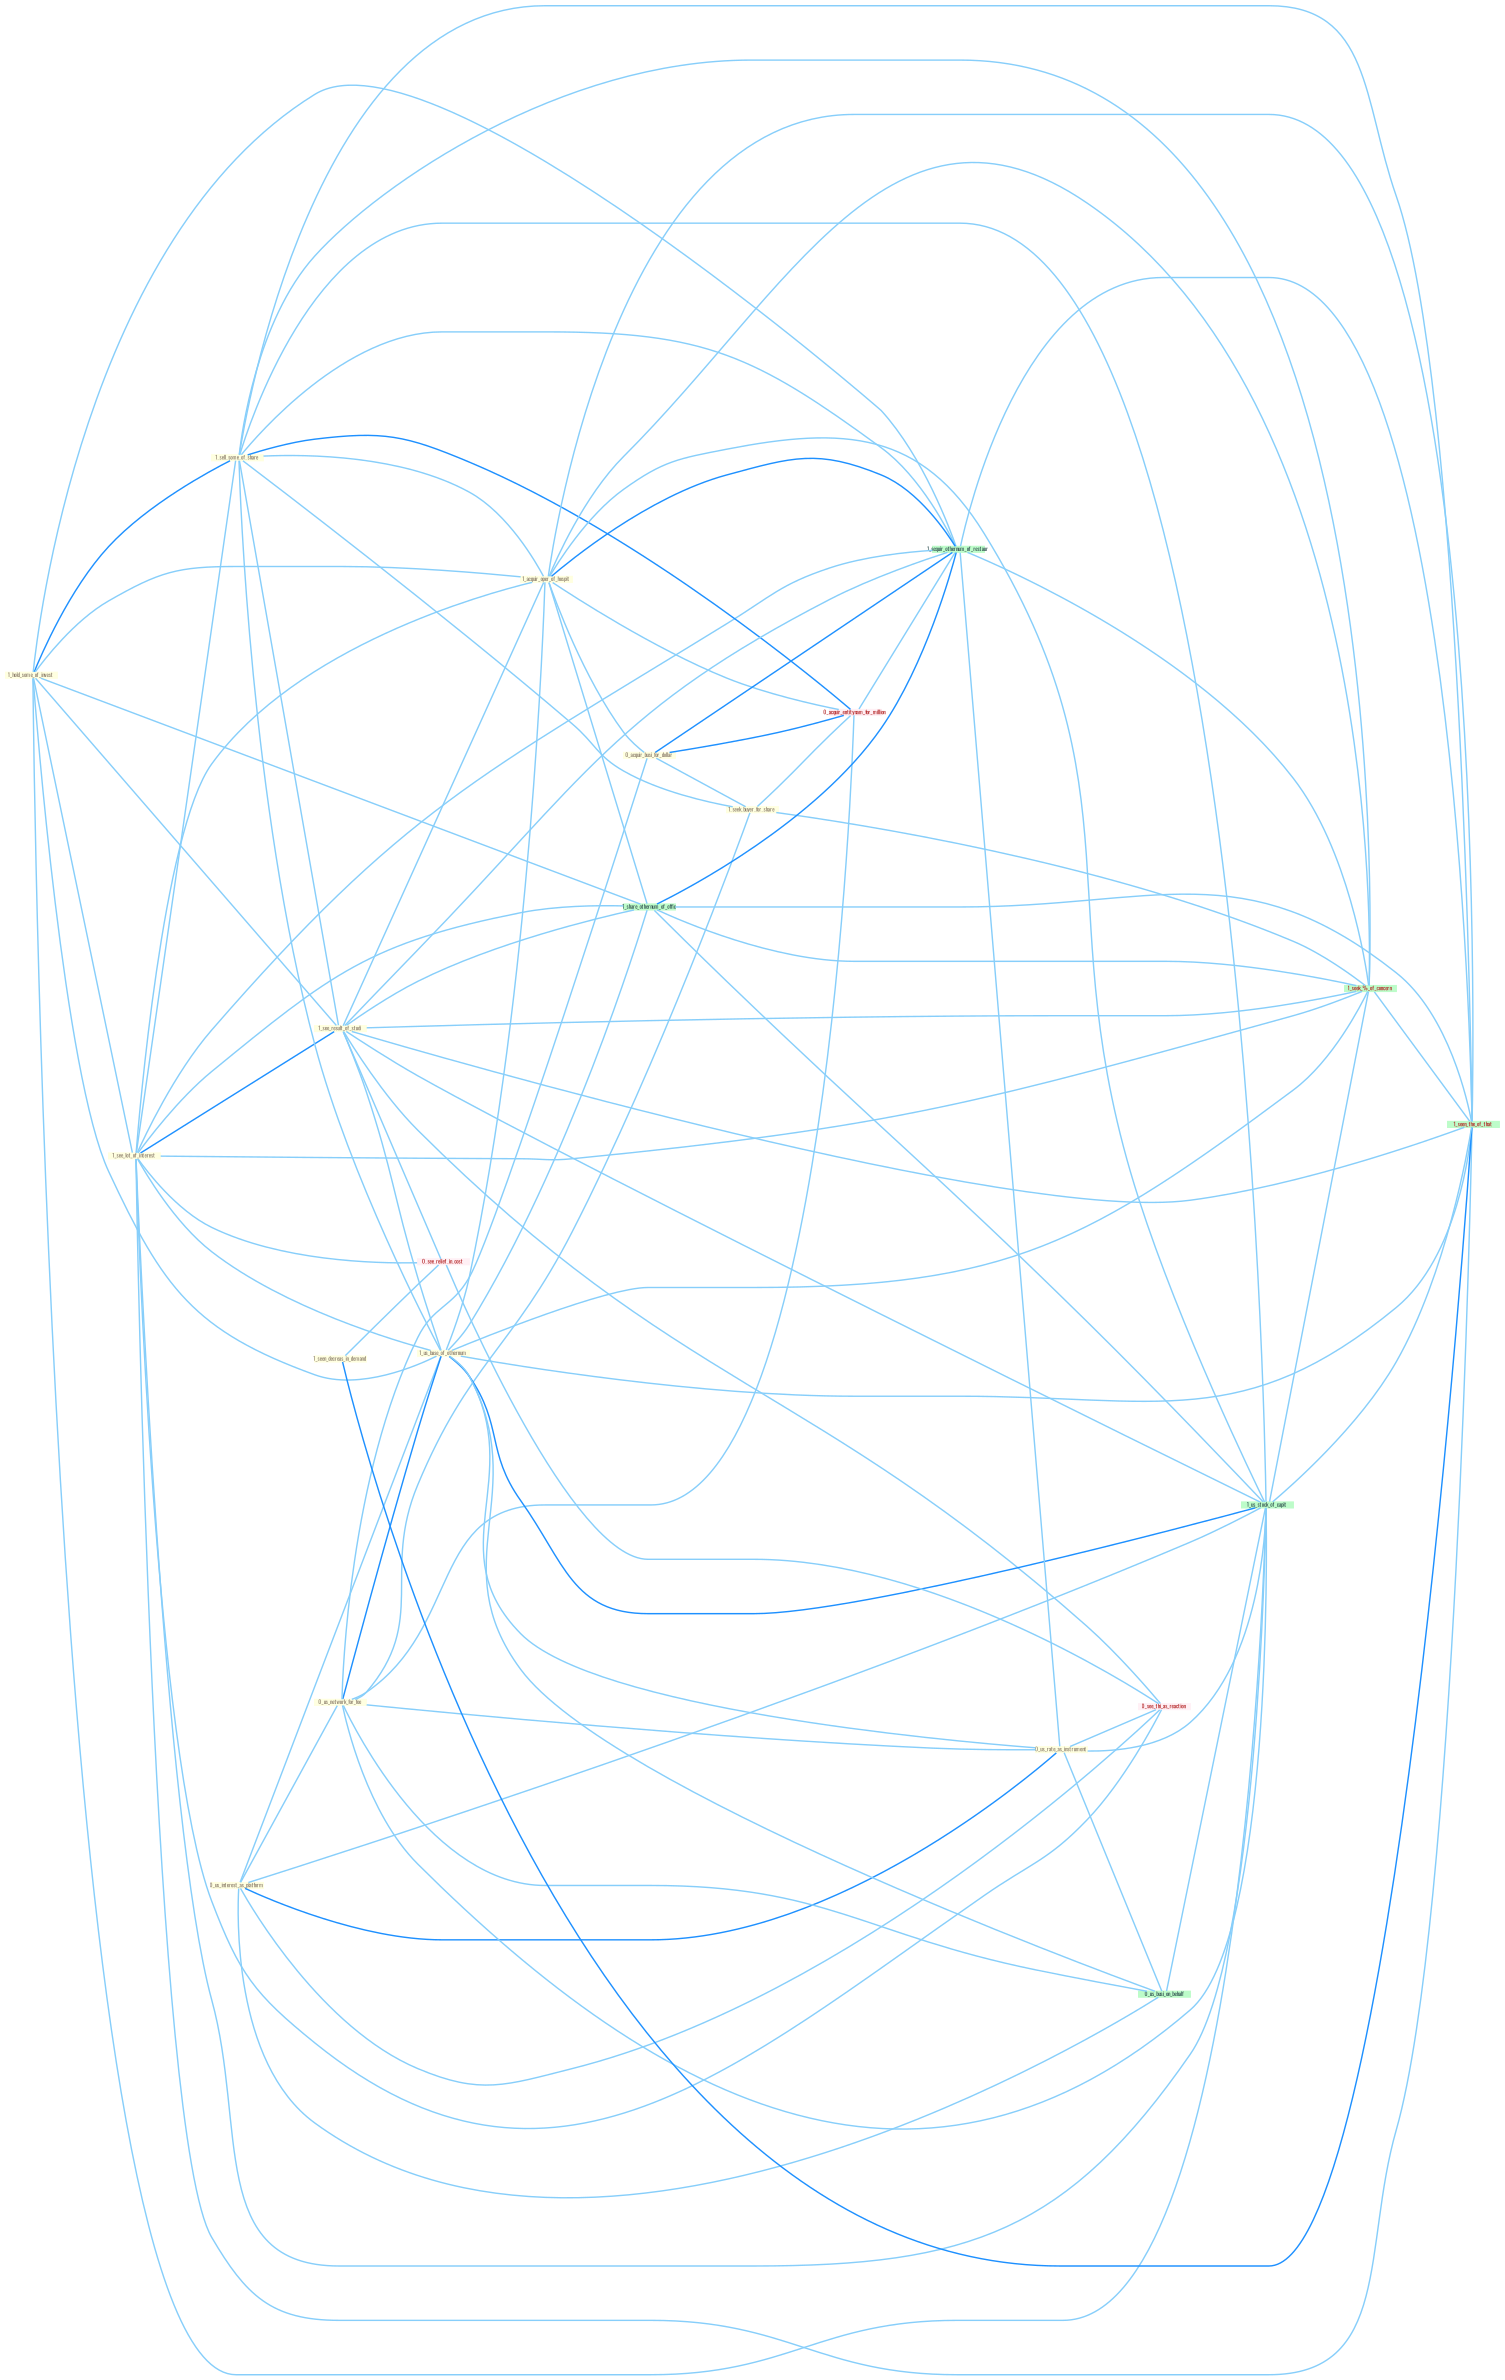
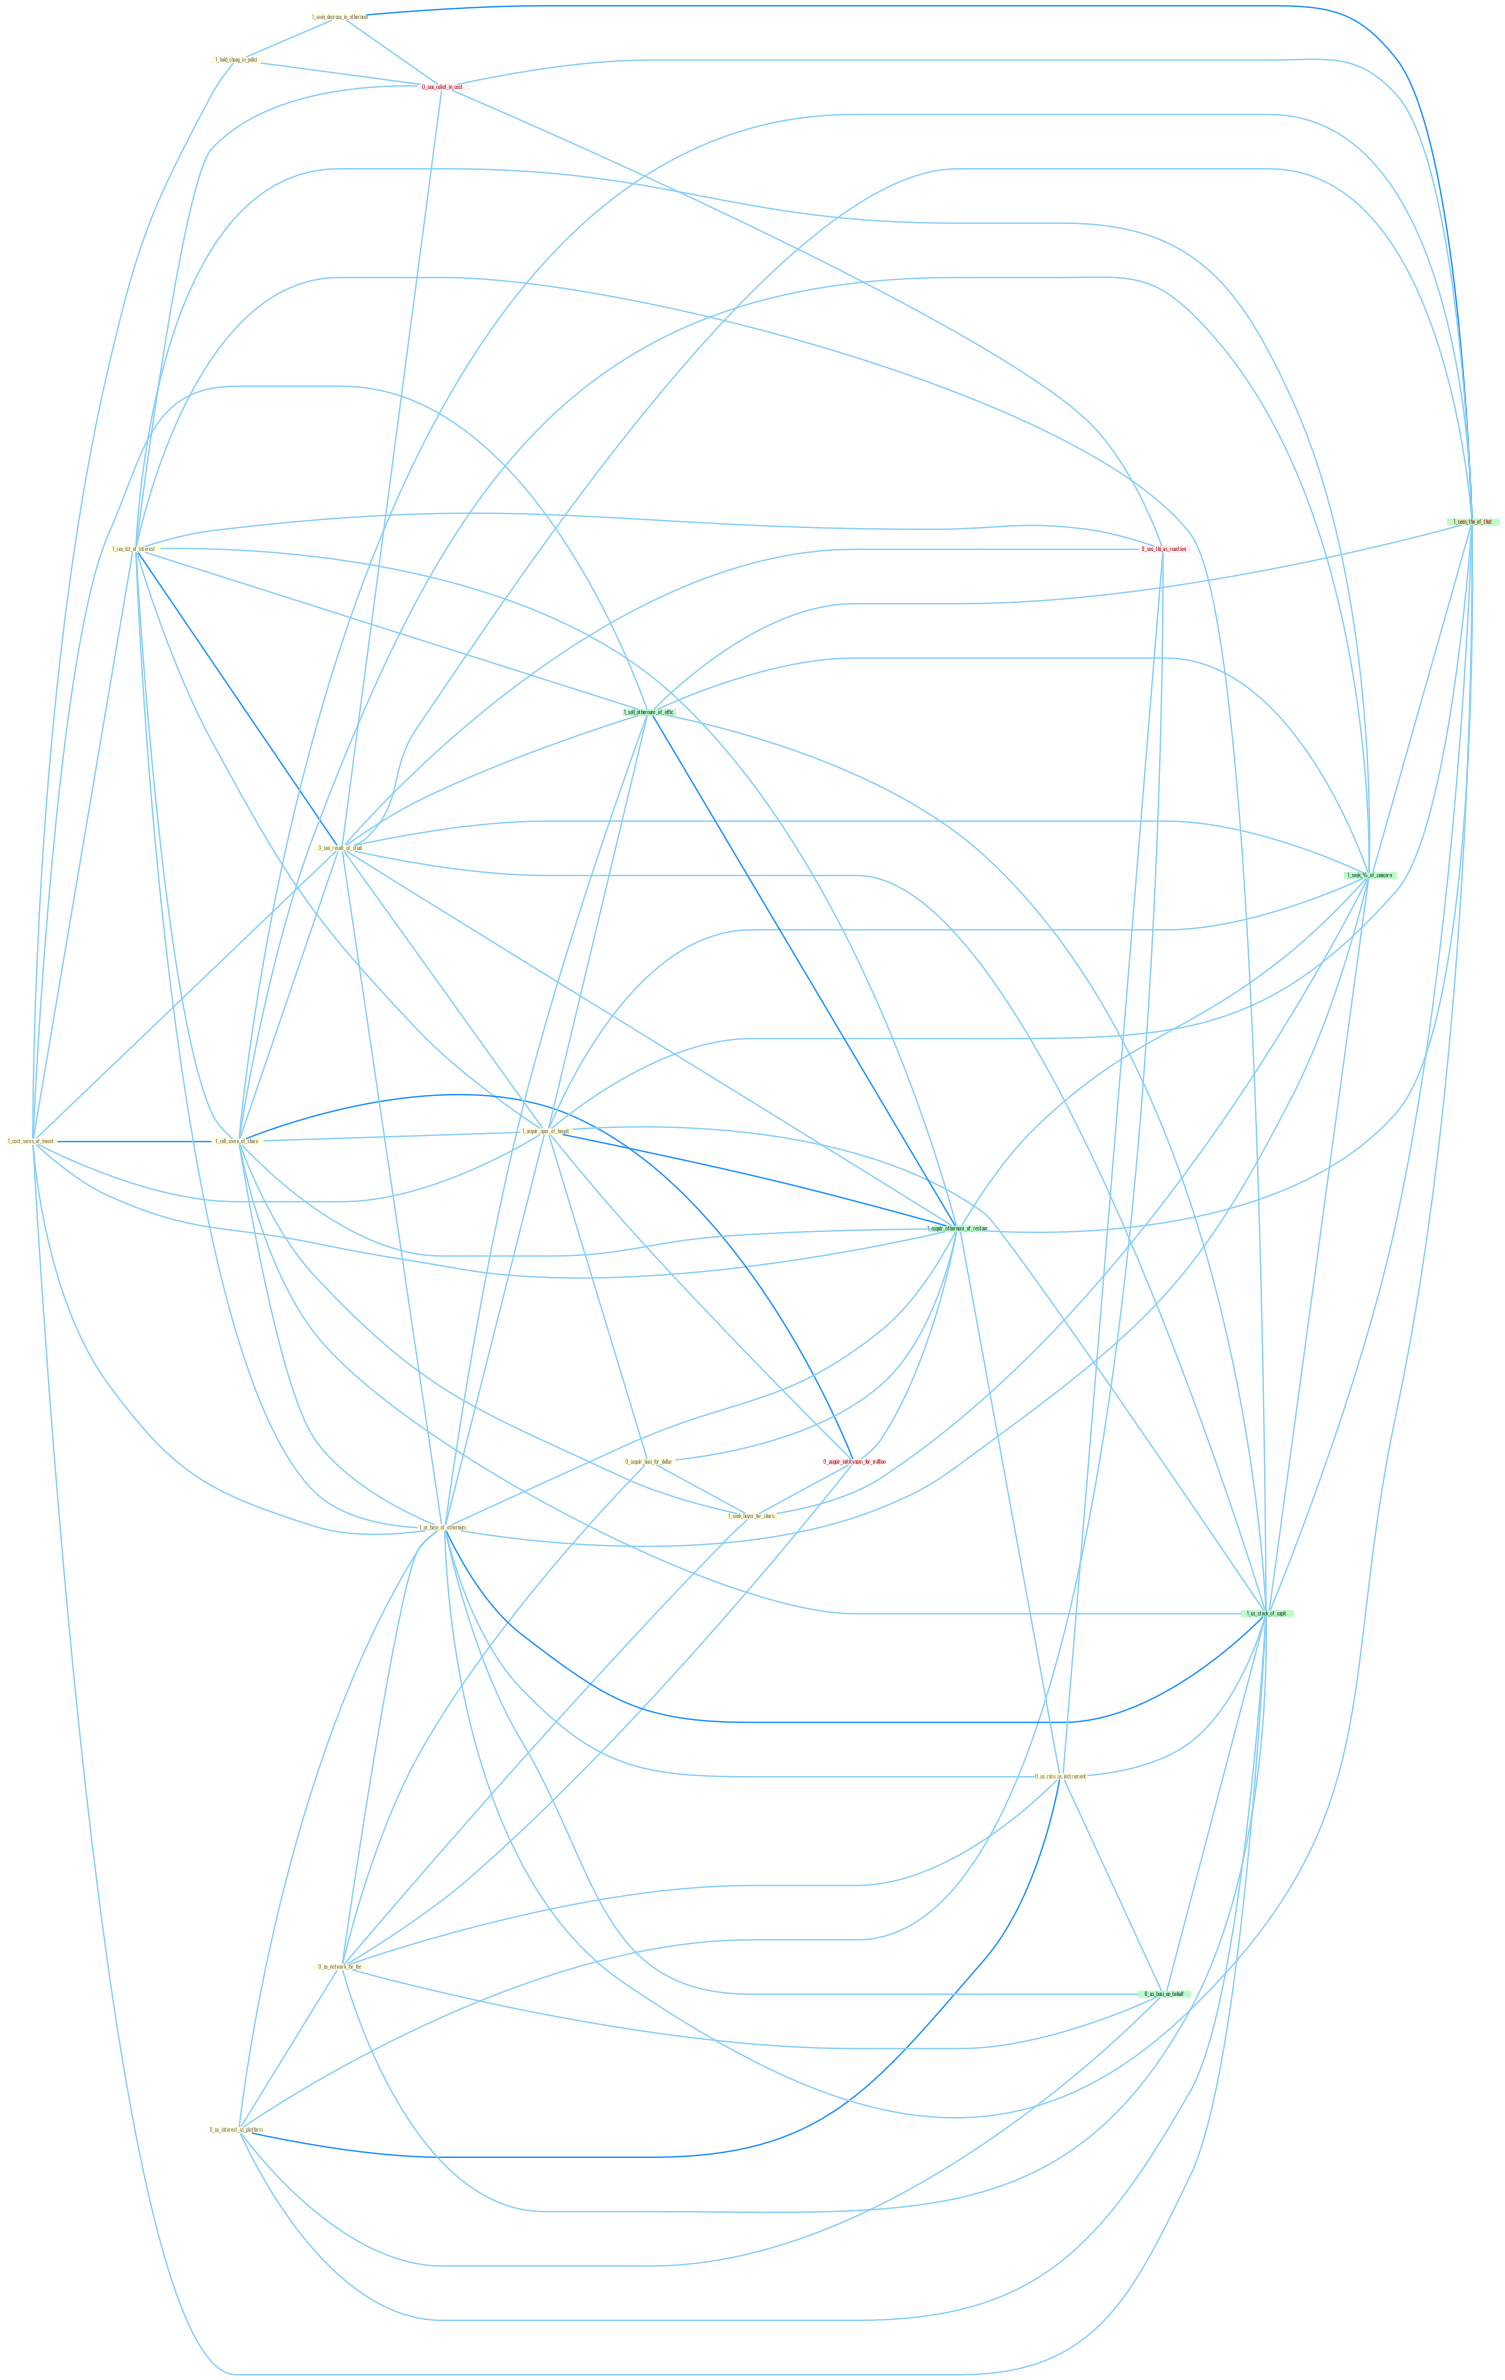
node "1_hold_chang_in_polici": added
edge "1_acquir_othernum_of_restaur" -- "0_acquir_busi_for_dollar": color #1e90ff -> #87cefa
node "1_hold_some_of_invest": label "1_hold_some_of_invest" -> "1_cost_some_of_invest"
edge "0_acquir_entitynam_for_million" -- "0_acquir_busi_for_dollar": removed
node "1_share_othernum_of_offic": label "1_share_othernum_of_offic" -> "1_sell_othernum_of_offic"
node "1_seek_%_of_concern": fontcolor #b22222 -> #2f4f4f
node "1_see_result_of_studi": label "1_see_result_of_studi" -> "3_see_result_of_studi"
node "1_seen_decreas_in_demand": label "1_seen_decreas_in_demand" -> "1_seen_decreas_in_othernum"
edge "1_acquir_othernum_of_restaur" -- "1_us_base_of_othernum": added
edge "1_us_base_of_othernum" -- "0_us_network_for_fee": color #1e90ff -> #87cefa
edge "1_seen_the_of_that" -- "1_see_lot_of_interest": now "1_seen_the_of_that" -- "0_see_relief_in_cost"
